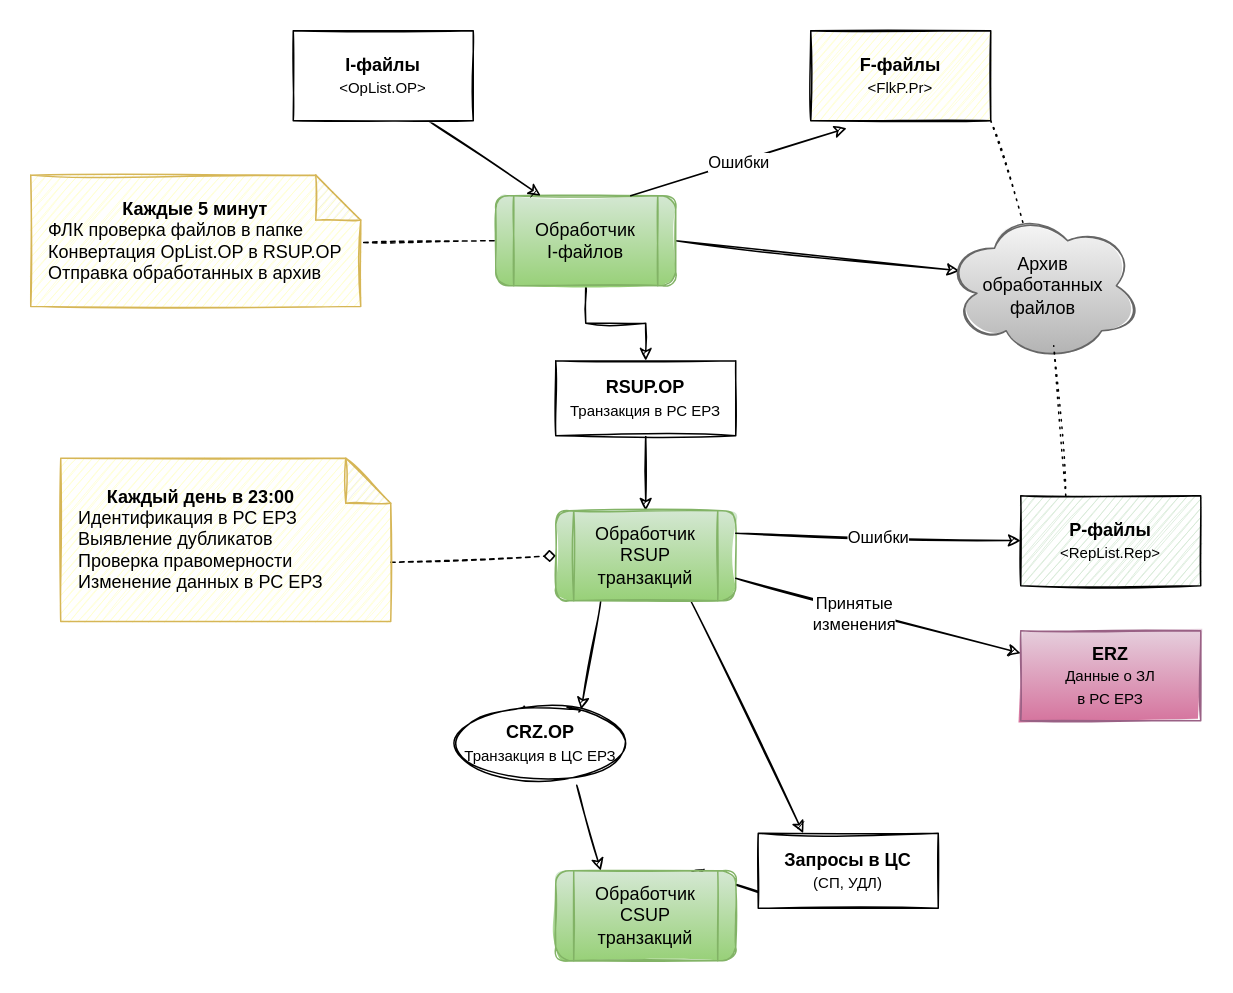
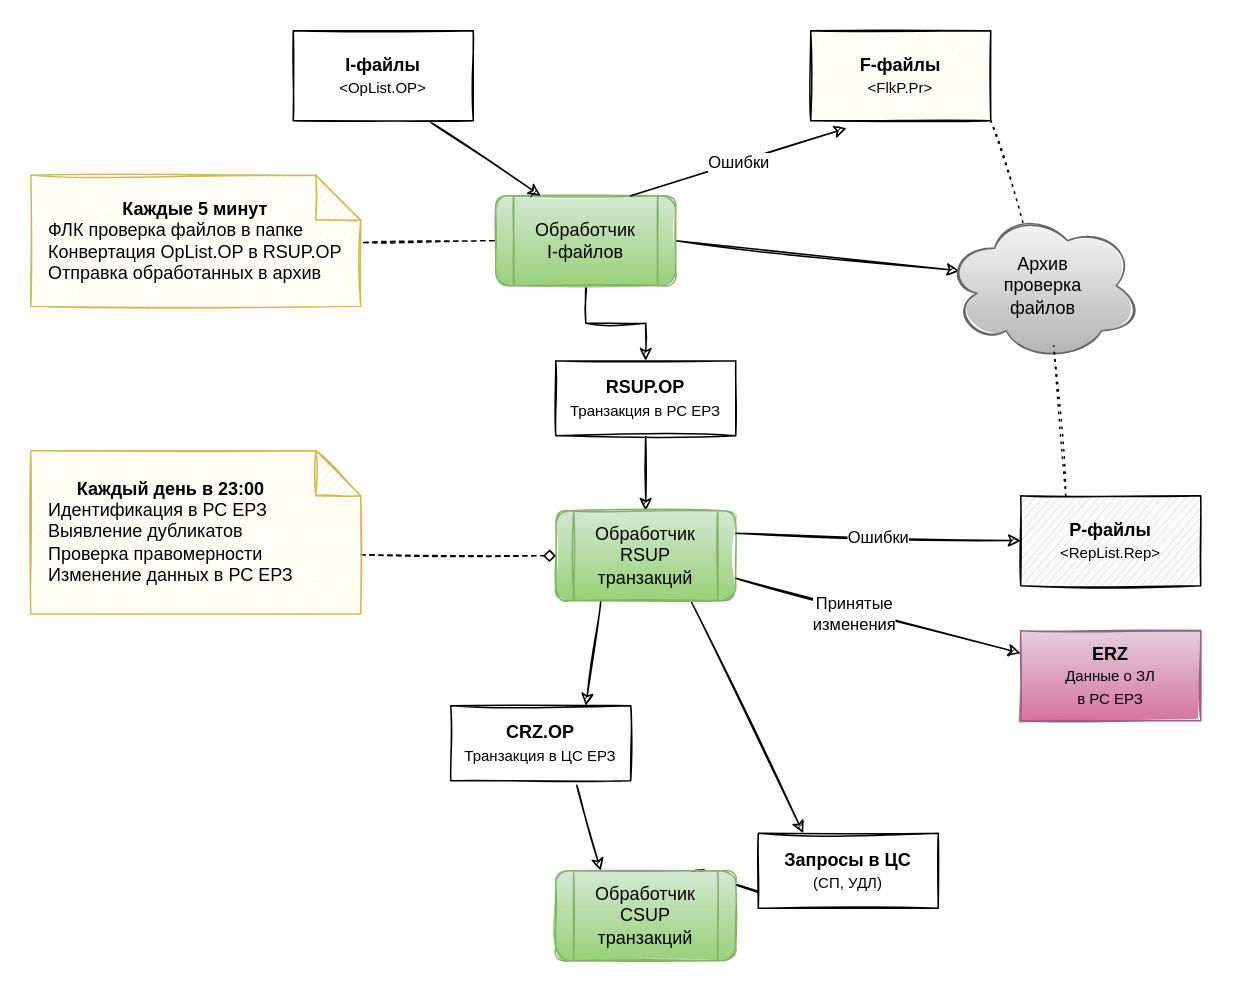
node "Архив обработанных файлов": label "Архив обработанных файлов" -> "Архив проверка файлов"
node "Каждый день в 23:00 Идентификация в РС ЕРЗ Выявление дубликатов Проверка правомерности Изменение данных в РС ЕРЗ": moved (226, 540) -> (196, 532)
node "CRZ.OP Транзакция в ЦС ЕРЗ": shape ellipse -> rectangle
